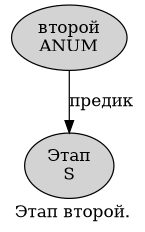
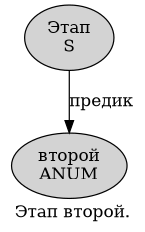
edge "второй ANUM" -> "Этап S": reversed
